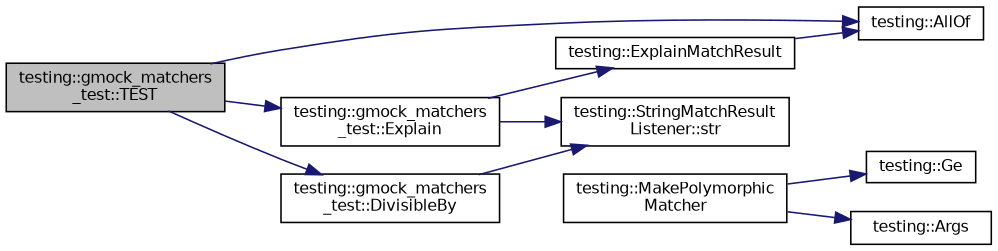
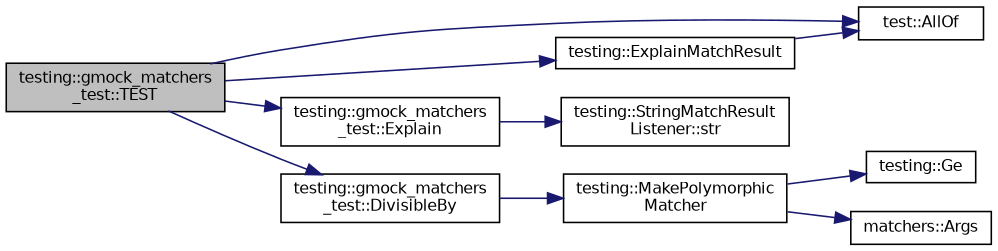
node "testing::AllOf": label "testing::AllOf" -> "test::AllOf"
edge "testing::gmock_matchers _test::Explain" -> "testing::ExplainMatchResult": now "testing::gmock_matchers _test::TEST" -> "testing::ExplainMatchResult"
edge "testing::gmock_matchers _test::DivisibleBy" -> "testing::StringMatchResult Listener::str": now "testing::gmock_matchers _test::DivisibleBy" -> "testing::MakePolymorphic Matcher"
node "testing::Args": label "testing::Args" -> "matchers::Args"
